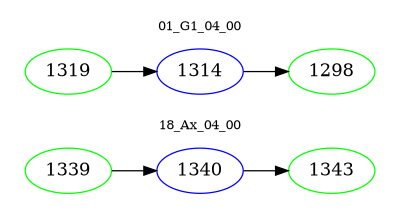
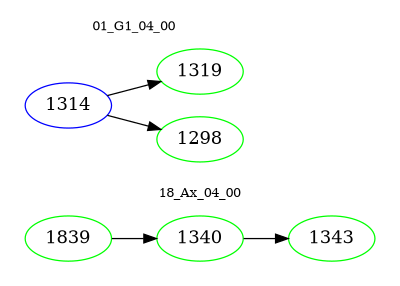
edge "1319" -> "1314": reversed
node "1339": label "1339" -> "1839"
node "1340": color blue -> green
